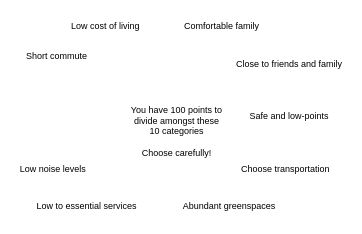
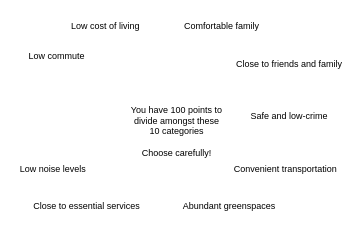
node "Short commute": label "Short commute" -> "Low commute"
node "Safe and low-points": label "Safe and low-points" -> "Safe and low-crime"
node "Choose transportation": label "Choose transportation" -> "Convenient transportation"
node "Low to essential services": label "Low to essential services" -> "Close to essential services"
